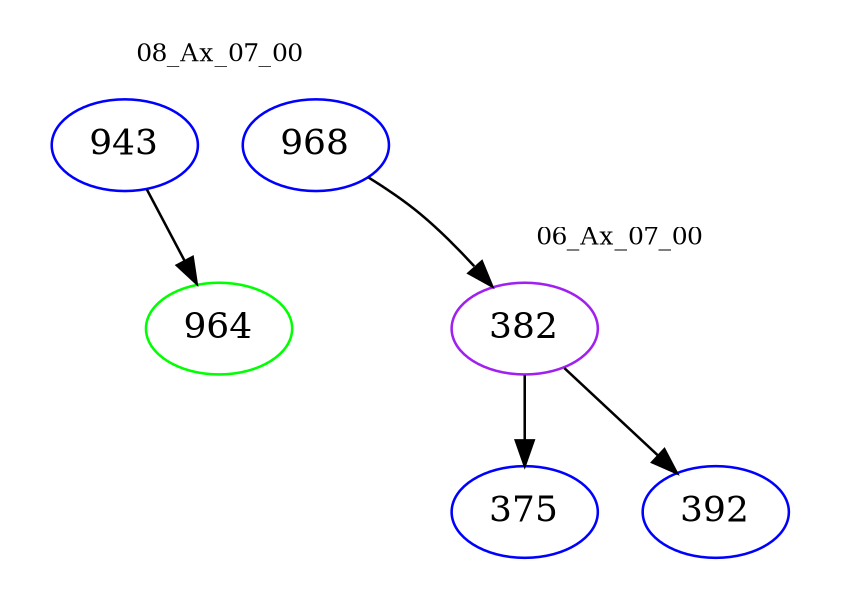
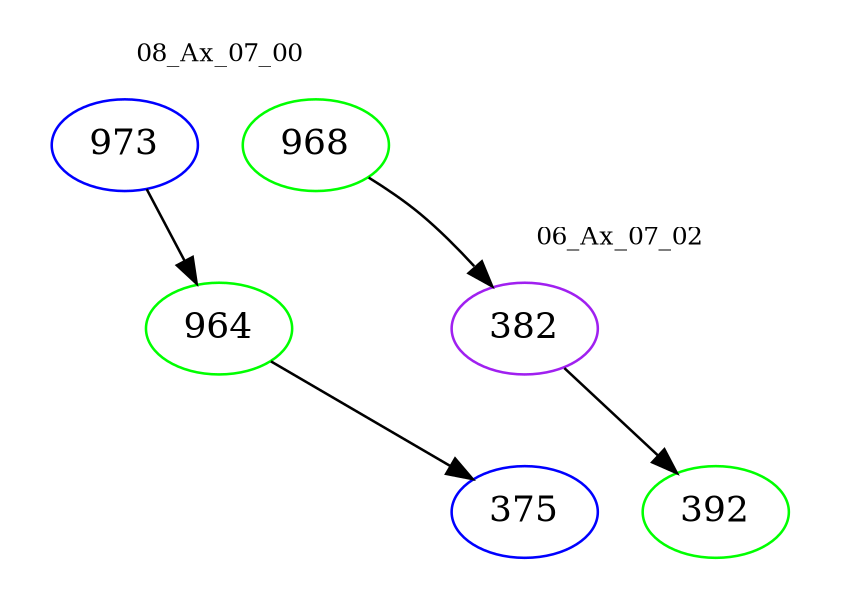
node "943": label "943" -> "973"
node "968": color blue -> green
cluster "06_Ax_07_00": label "06_Ax_07_00" -> "06_Ax_07_02"
edge "382" -> "375": now "964" -> "375"
node "392": color blue -> green
